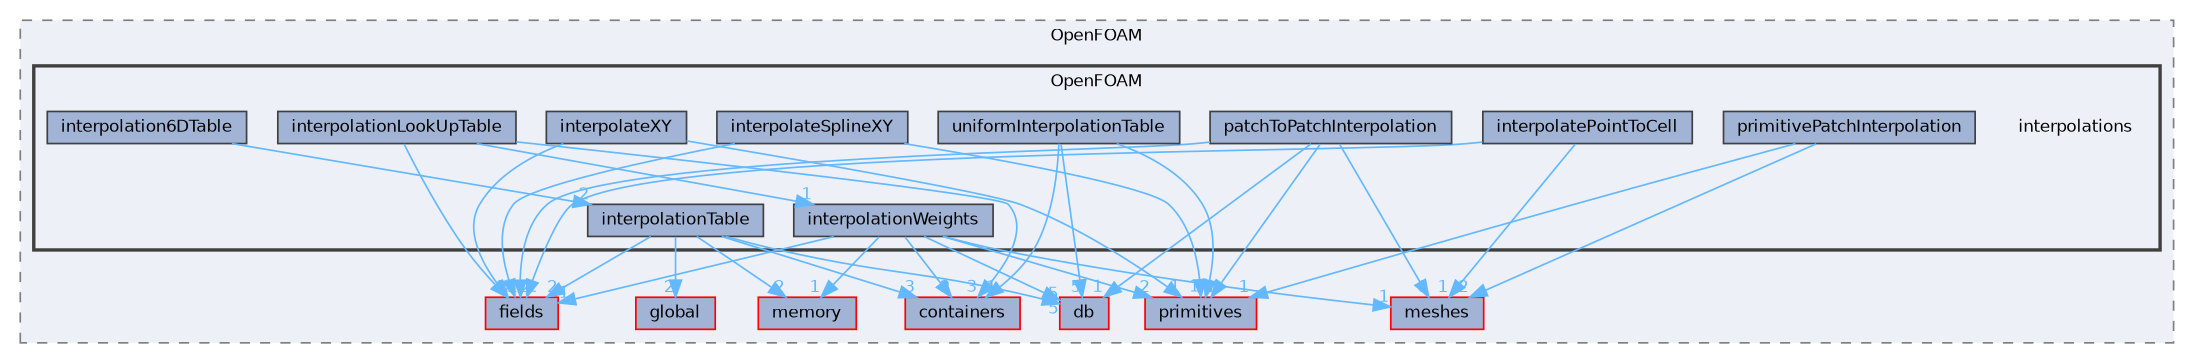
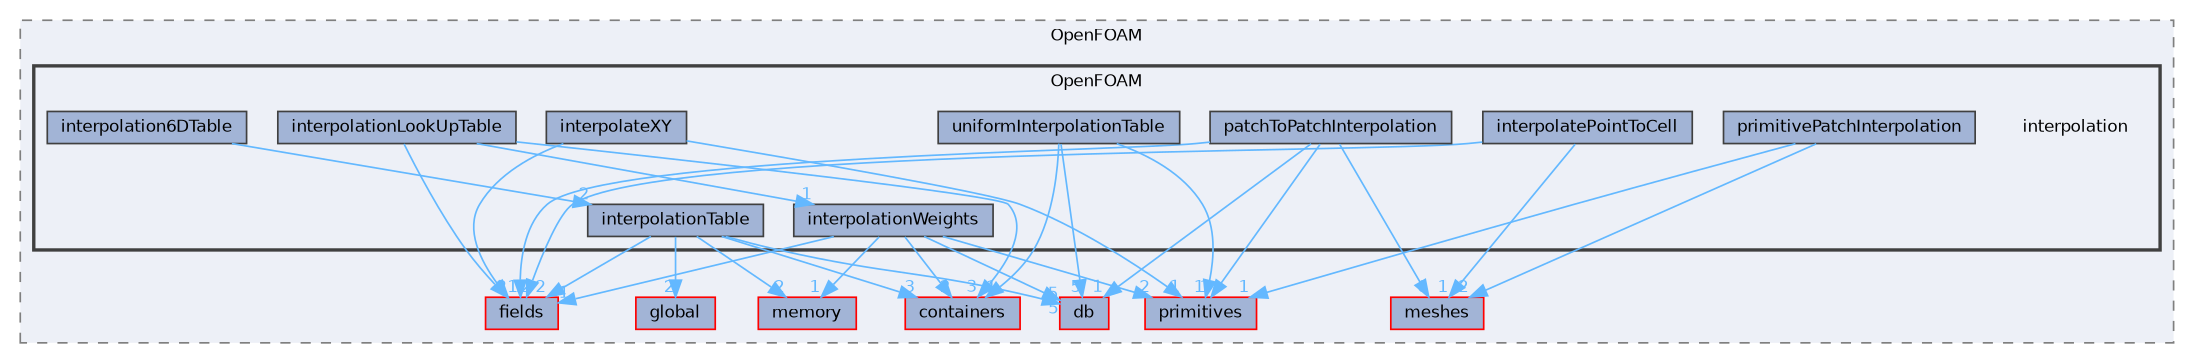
node "interpolateSplineXY": removed
node "interpolations": label "interpolations" -> "interpolation"
edge "interpolationWeights" -> "meshes": removed
